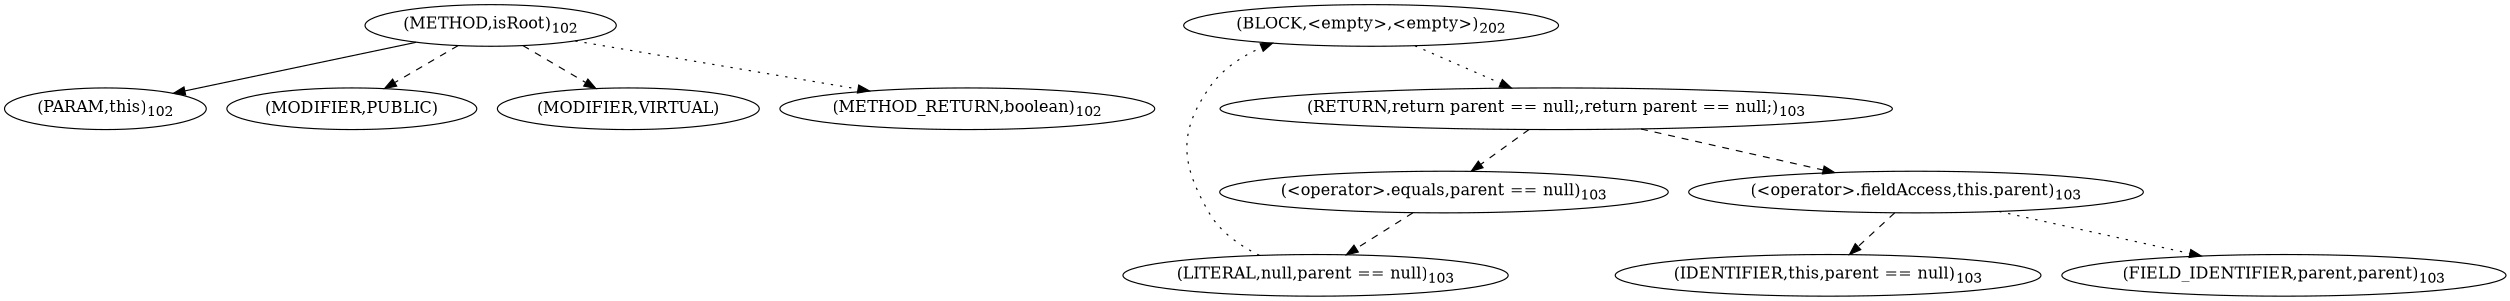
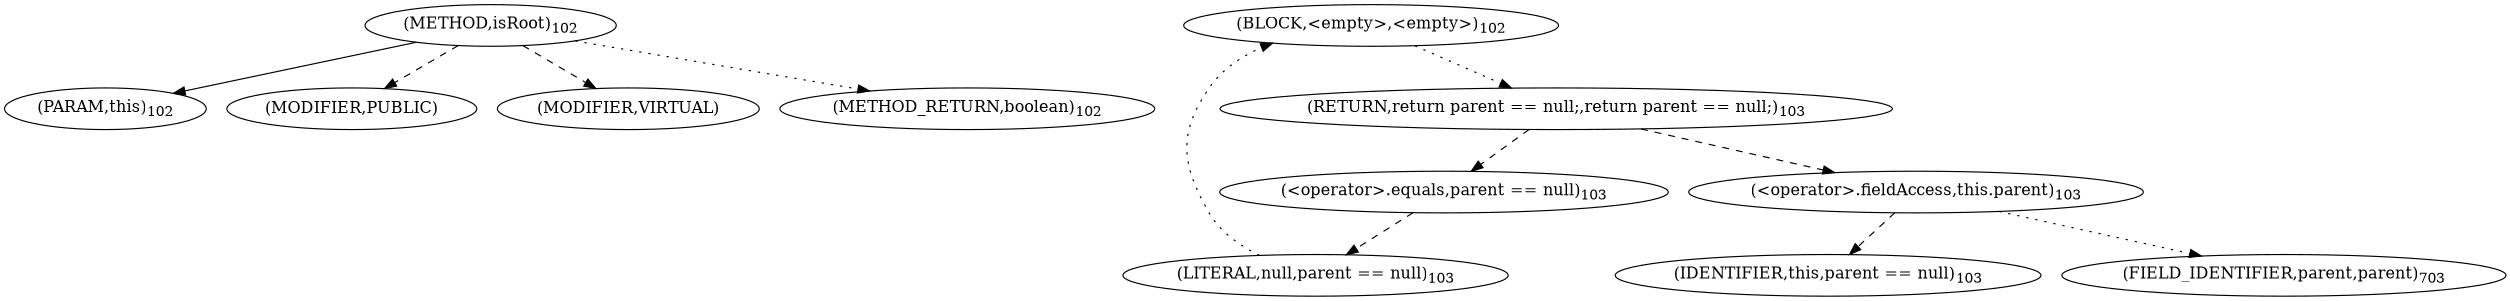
node "(BLOCK,<empty>,<empty>)": text "202" -> "102"
node "(FIELD_IDENTIFIER,parent,parent)": text "103" -> "703"
